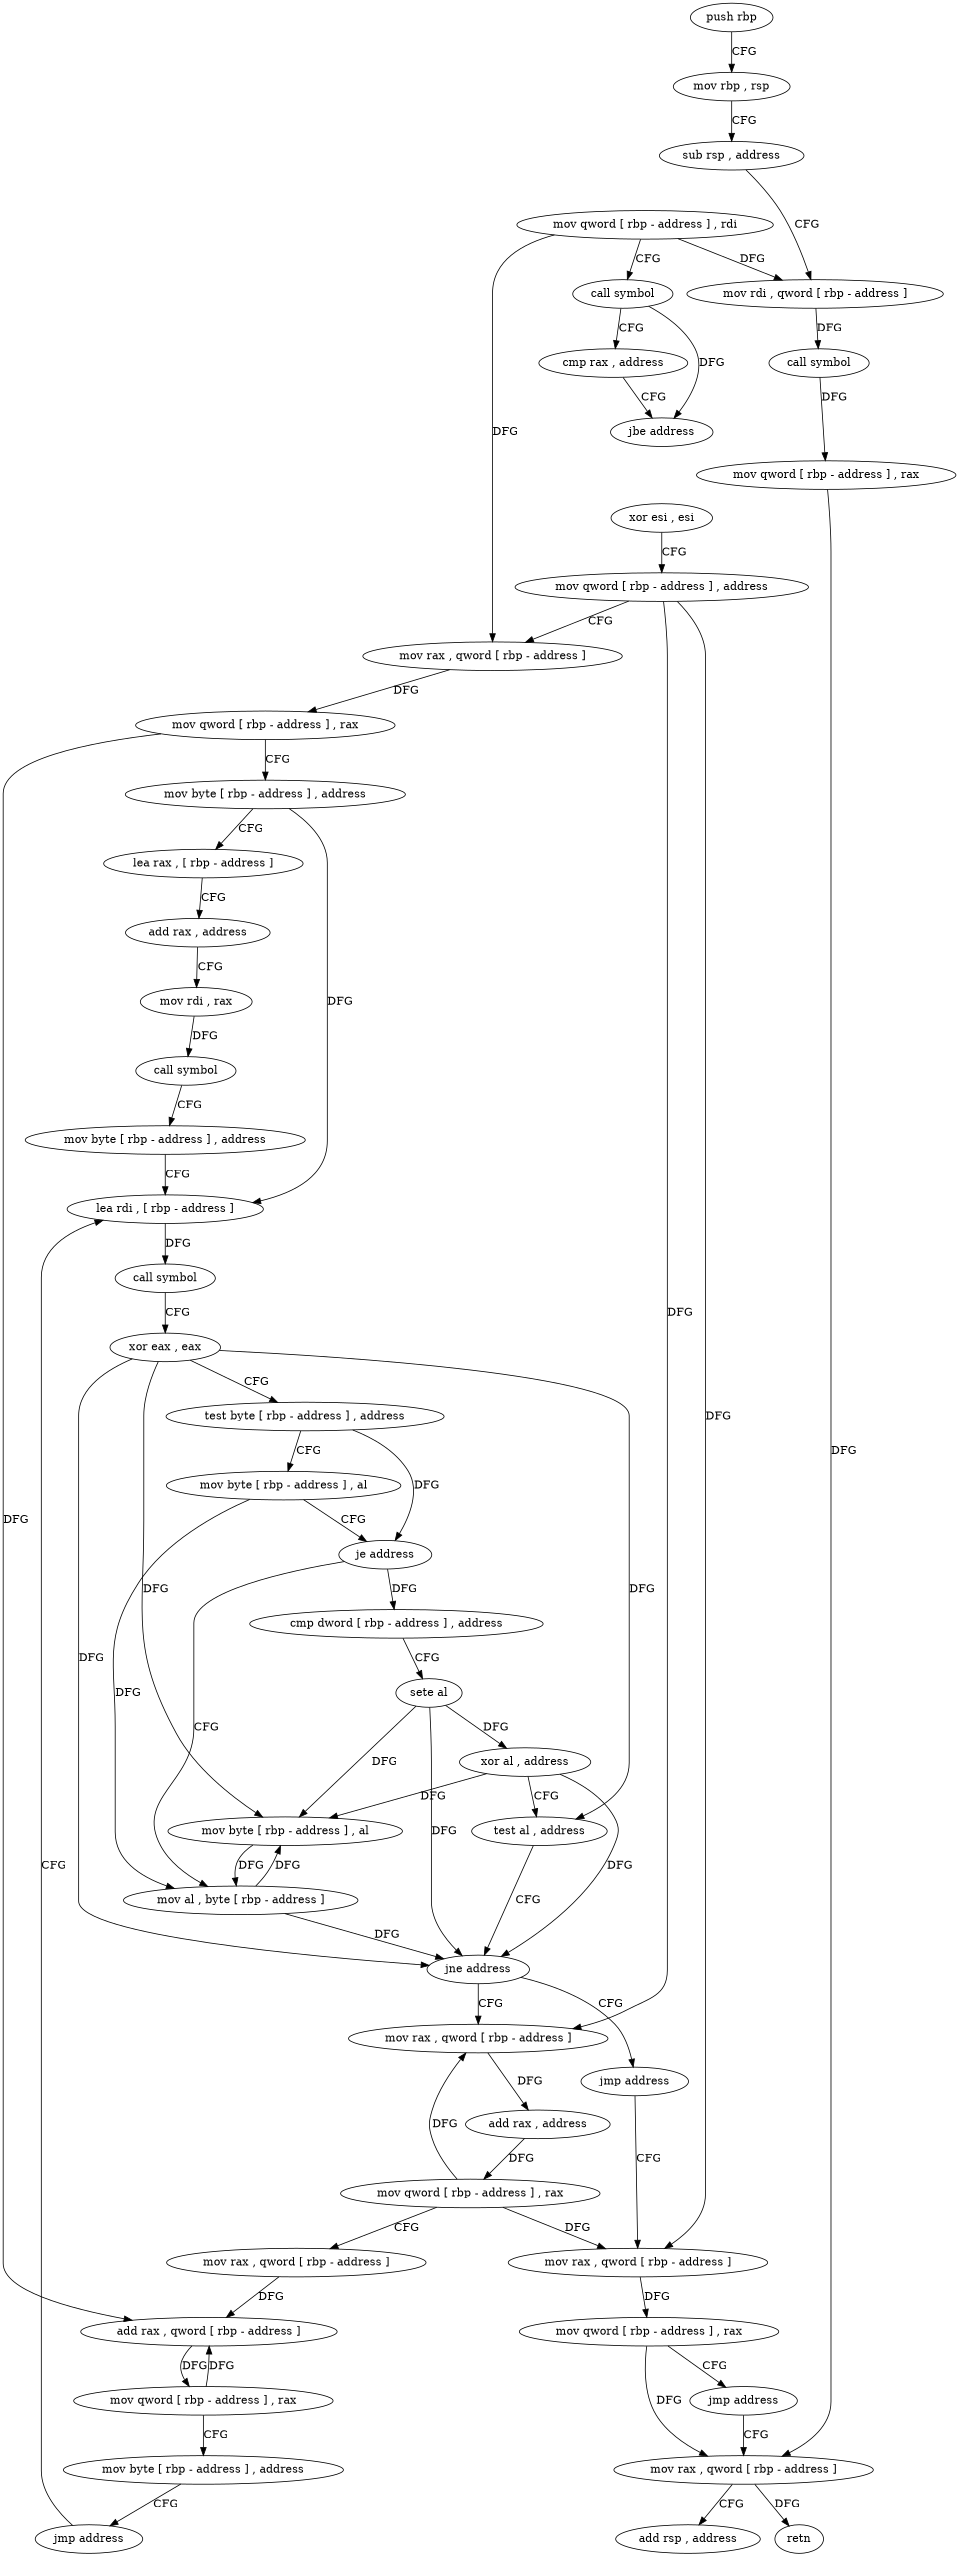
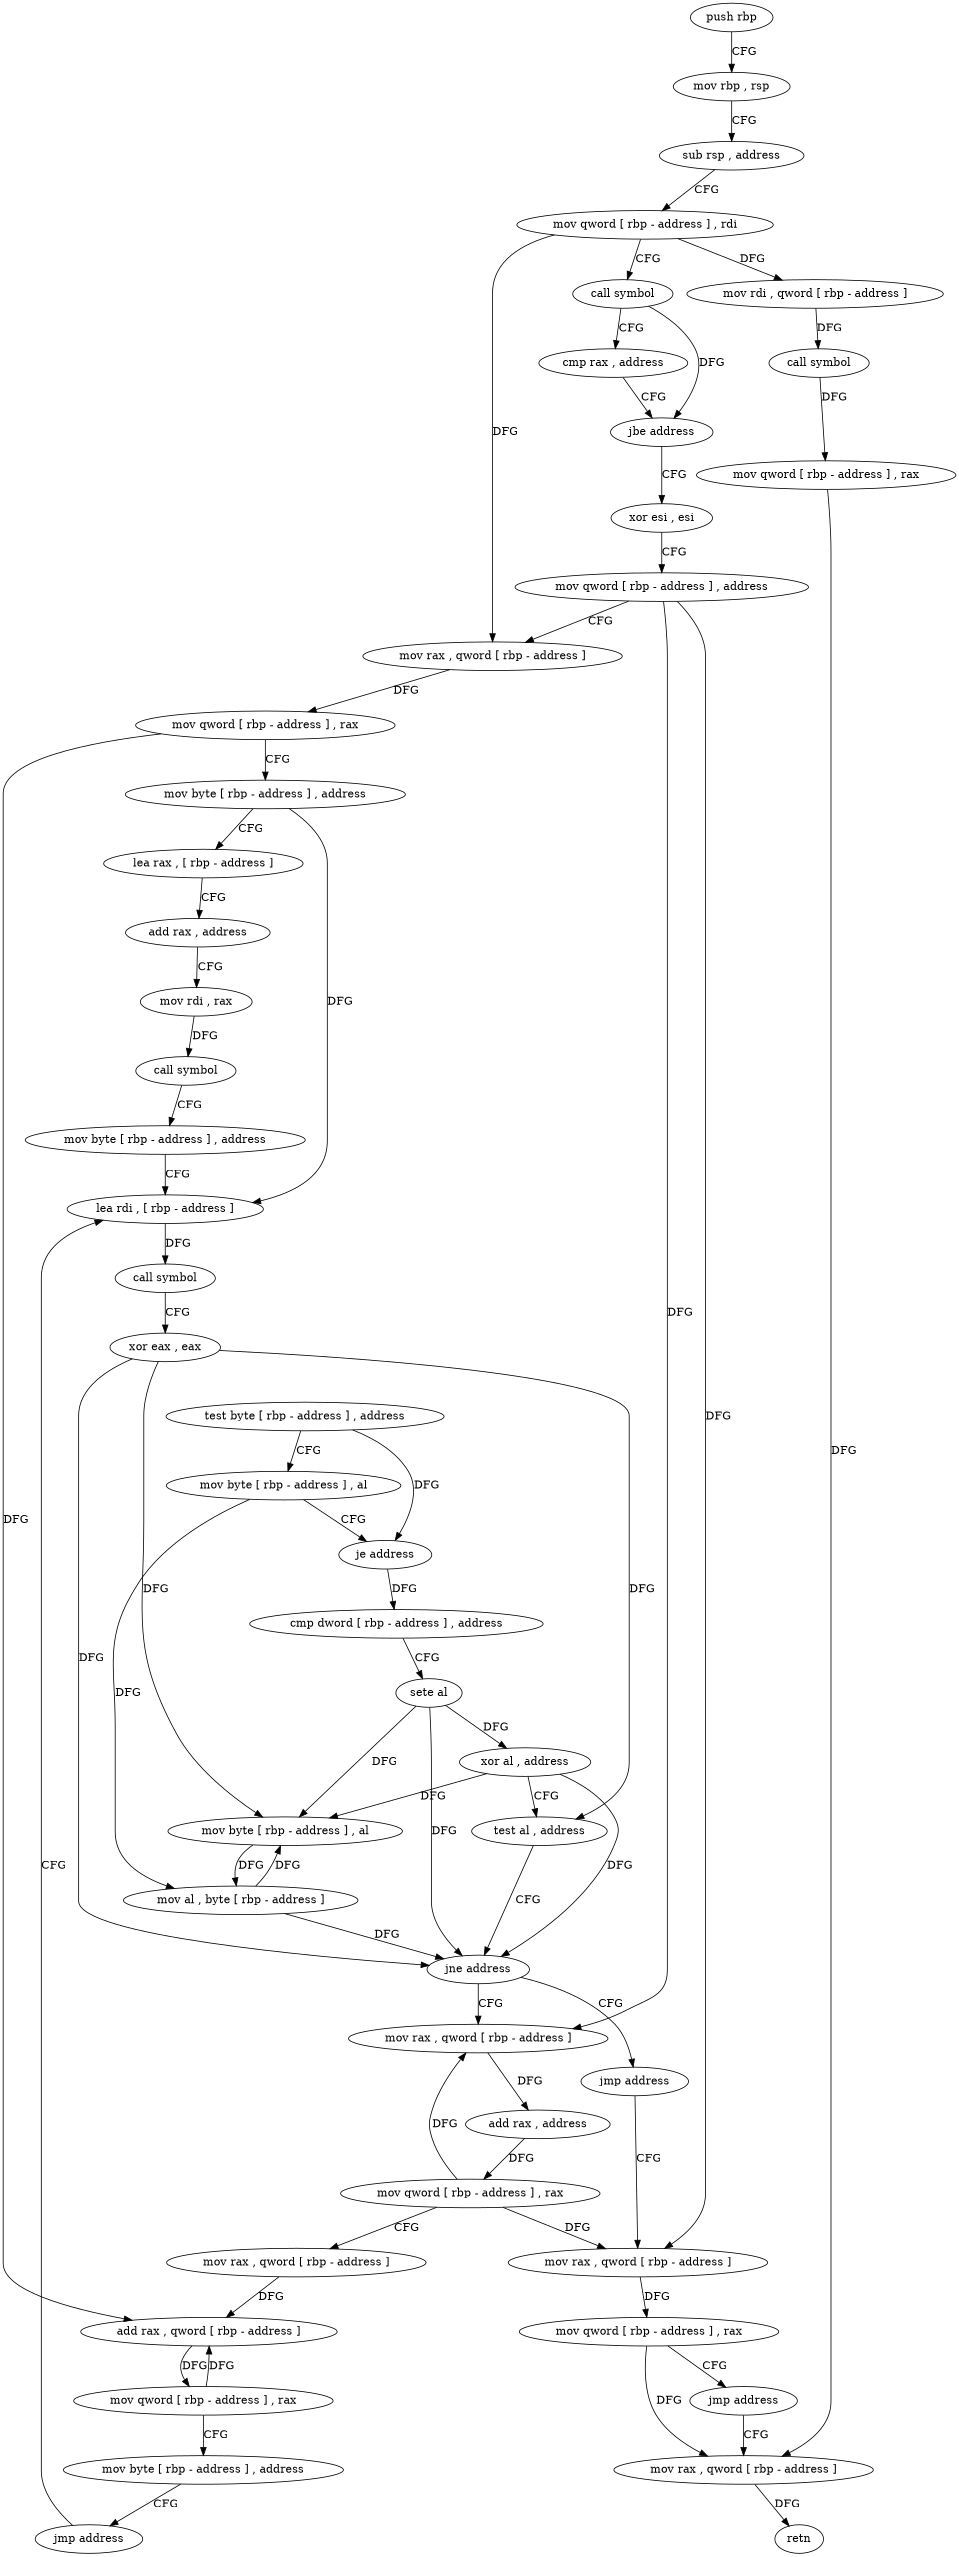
edge "sub rsp , address" -> "mov rdi , qword [ rbp - address ]": now "sub rsp , address" -> "mov qword [ rbp - address ] , rdi"
edge "jbe address" -> "xor esi , esi": added, label "CFG"
edge "xor eax , eax" -> "test byte [ rbp - address ] , address": removed, label "CFG"
edge "je address" -> "mov al , byte [ rbp - address ]": removed, label "CFG"
node "add rsp , address": removed
